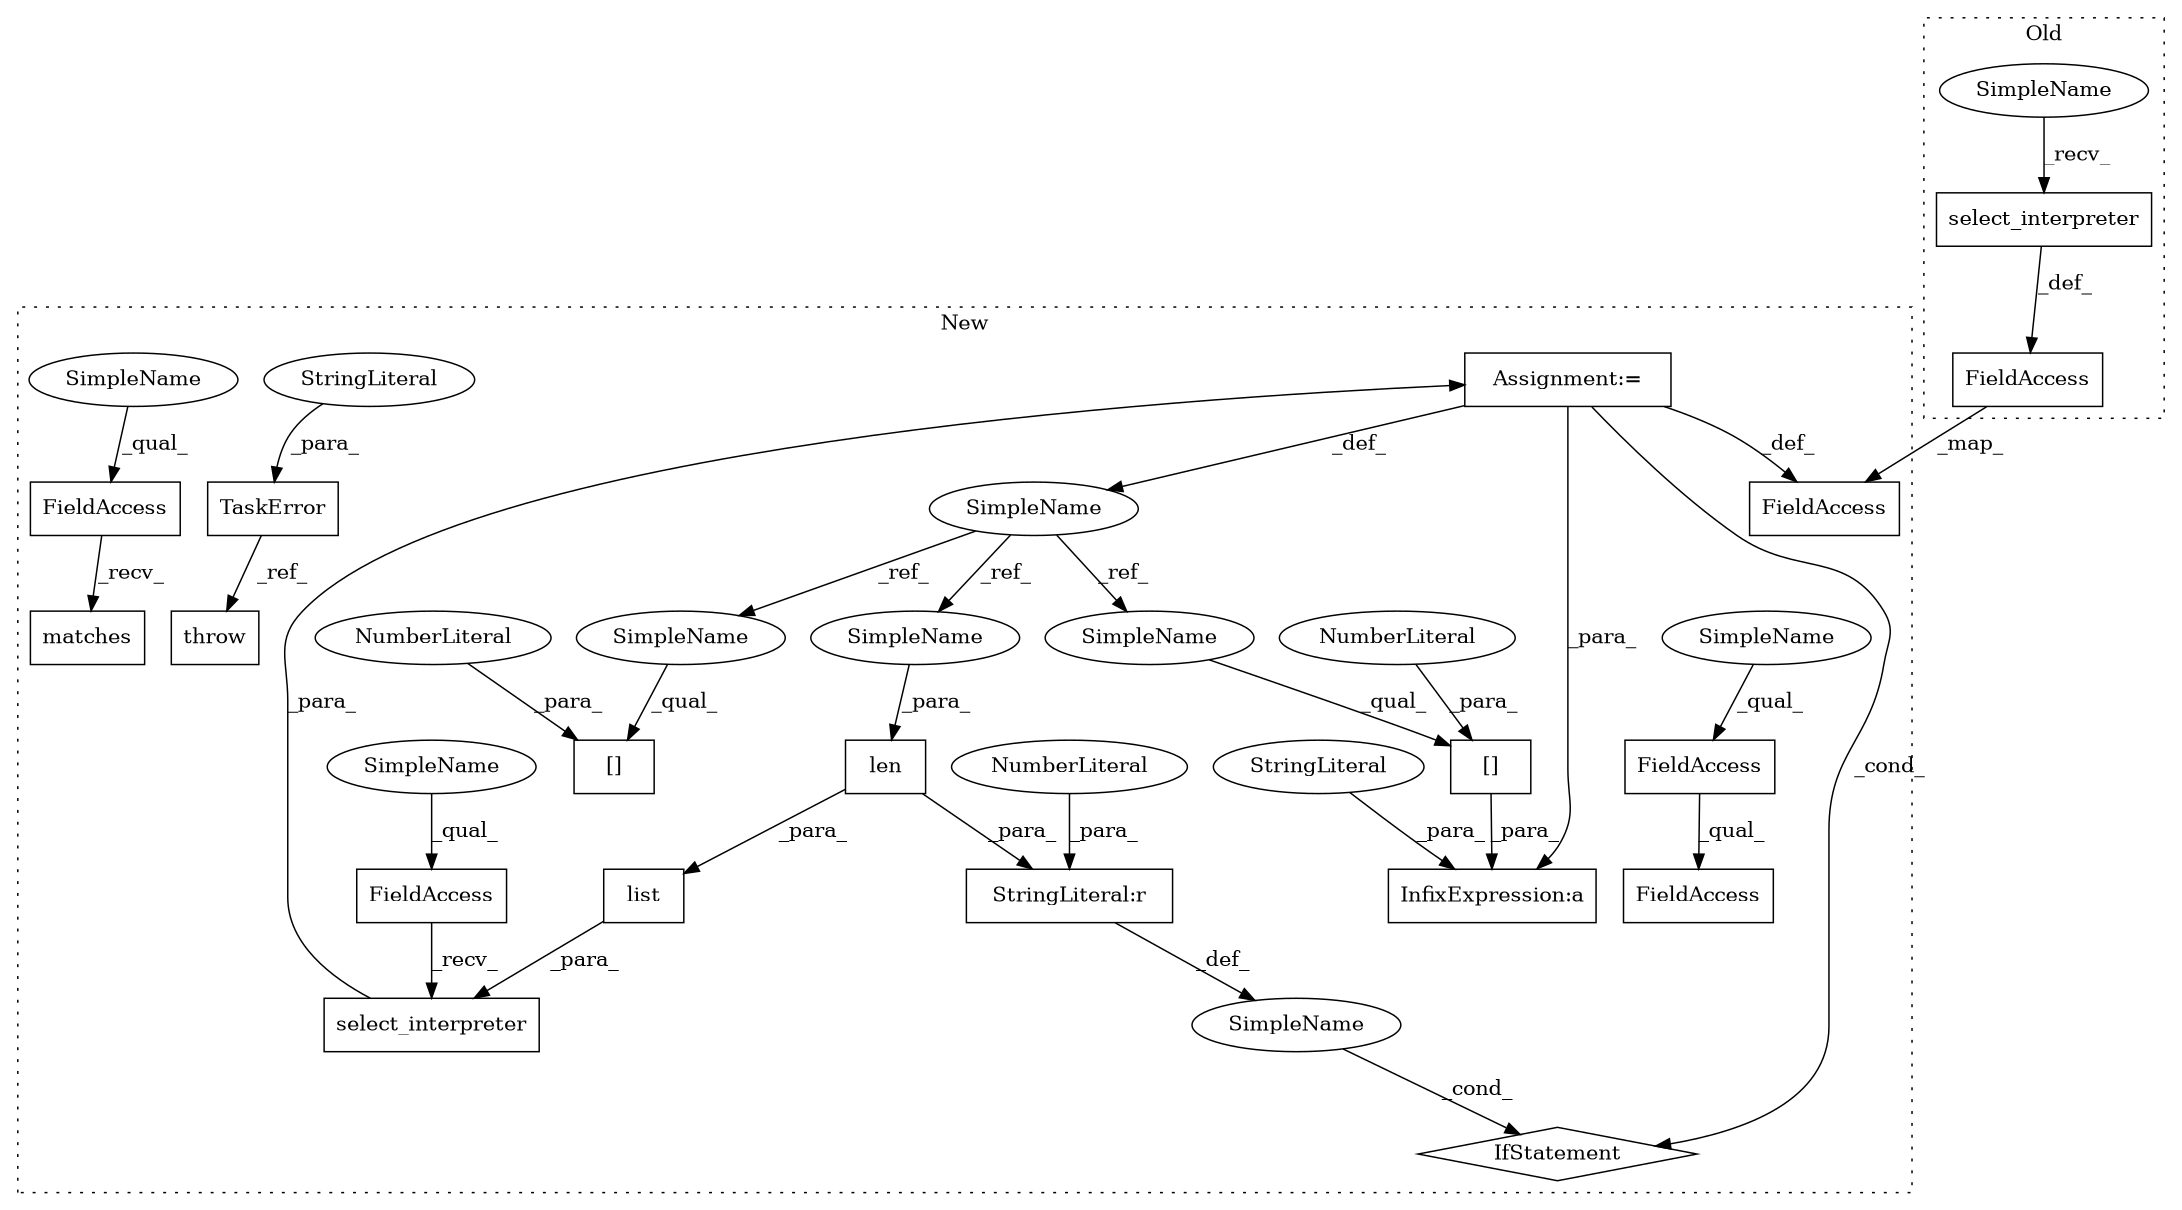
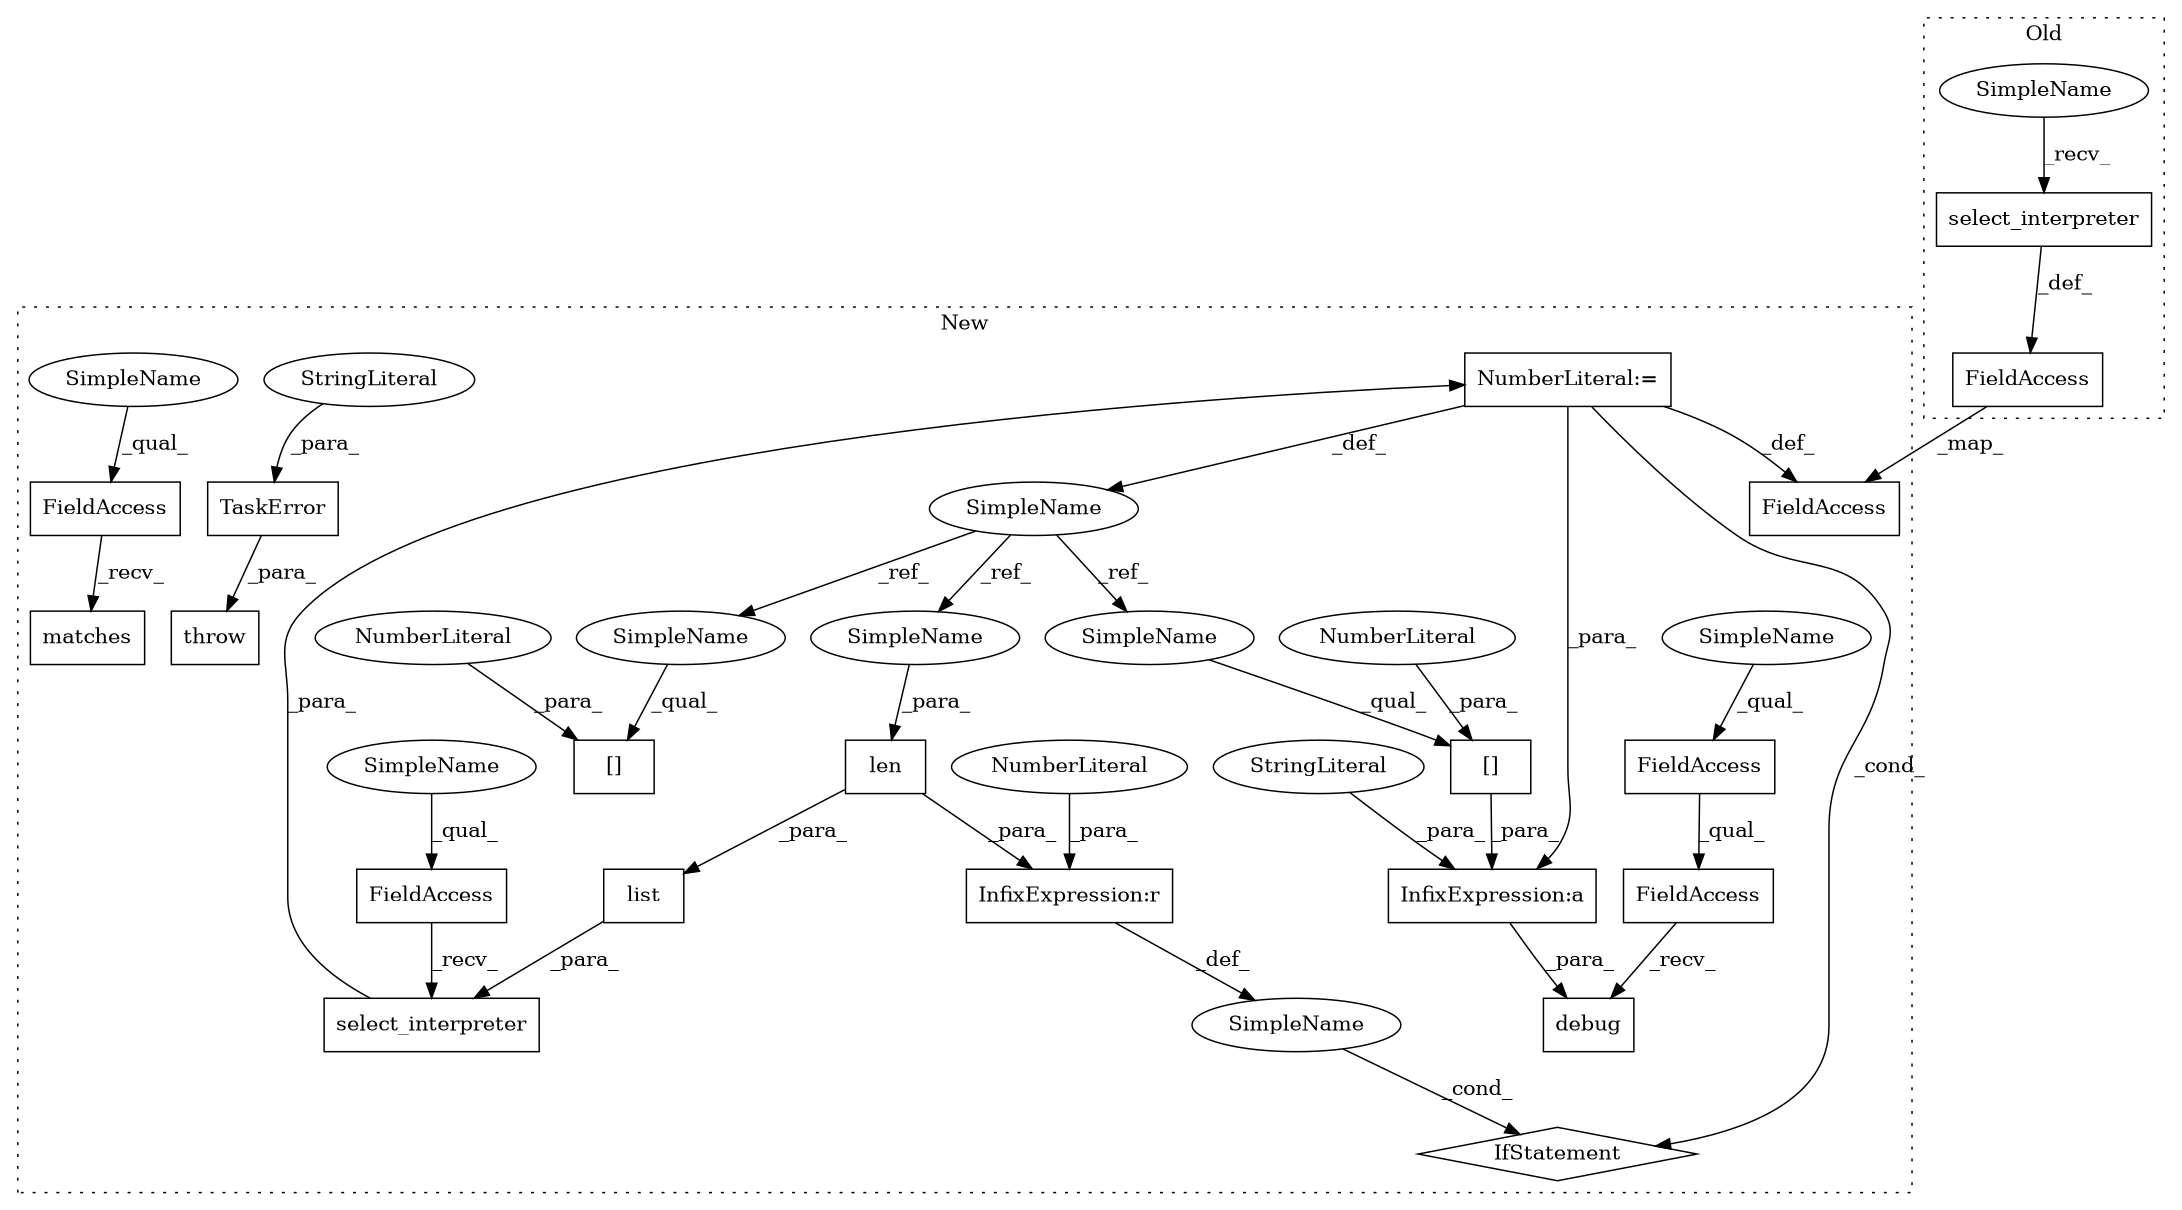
node "Assignment:=": label "Assignment:=" -> "NumberLiteral:="
edge "TaskError" -> "throw": label "_ref_" -> "_para_"
node "StringLiteral:r": label "StringLiteral:r" -> "InfixExpression:r"
node "debug": added
